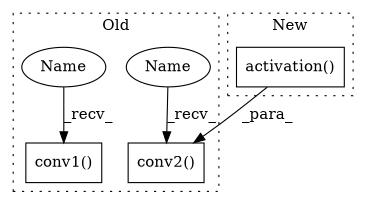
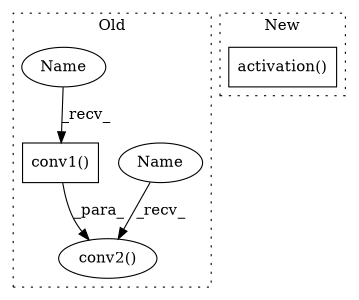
edge "activation()" -> "conv2()": now "conv1()" -> "conv2()"
node "conv2()": shape box -> ellipse
